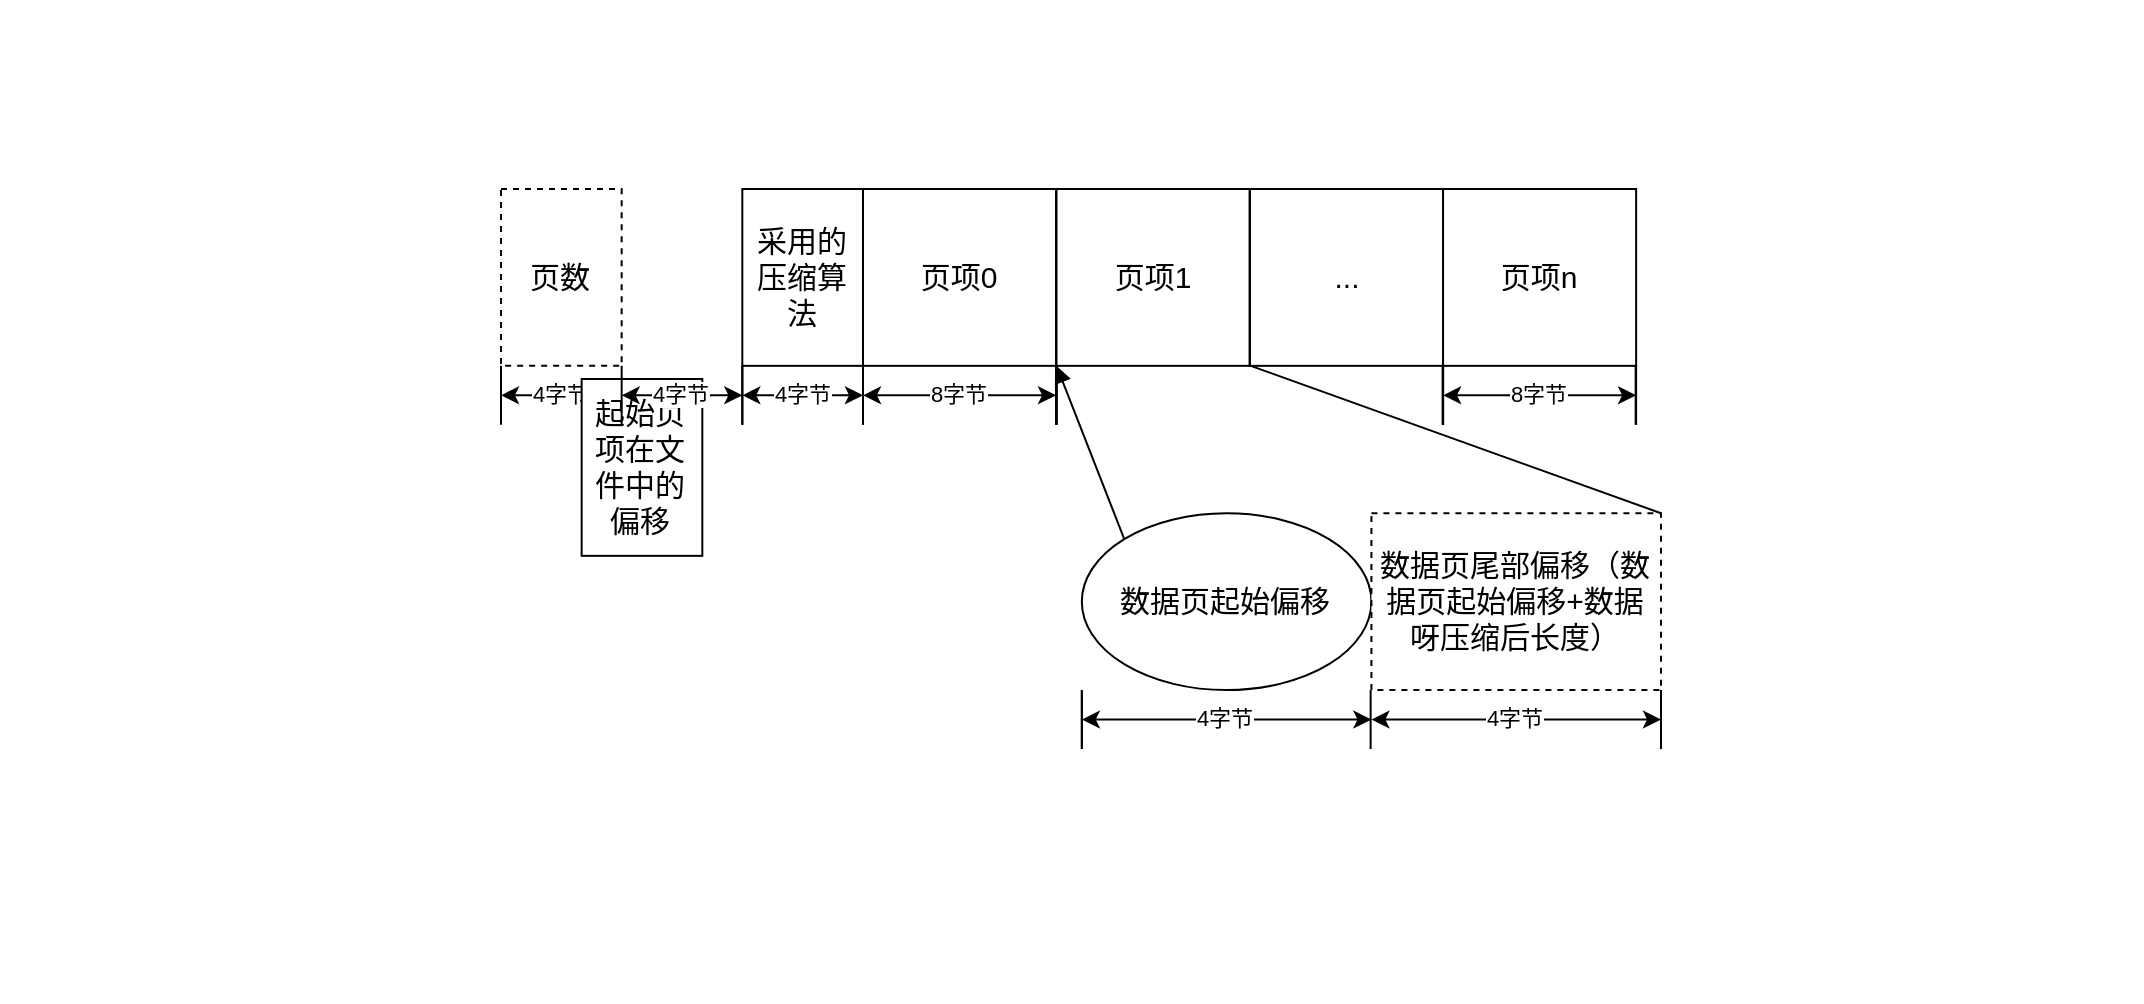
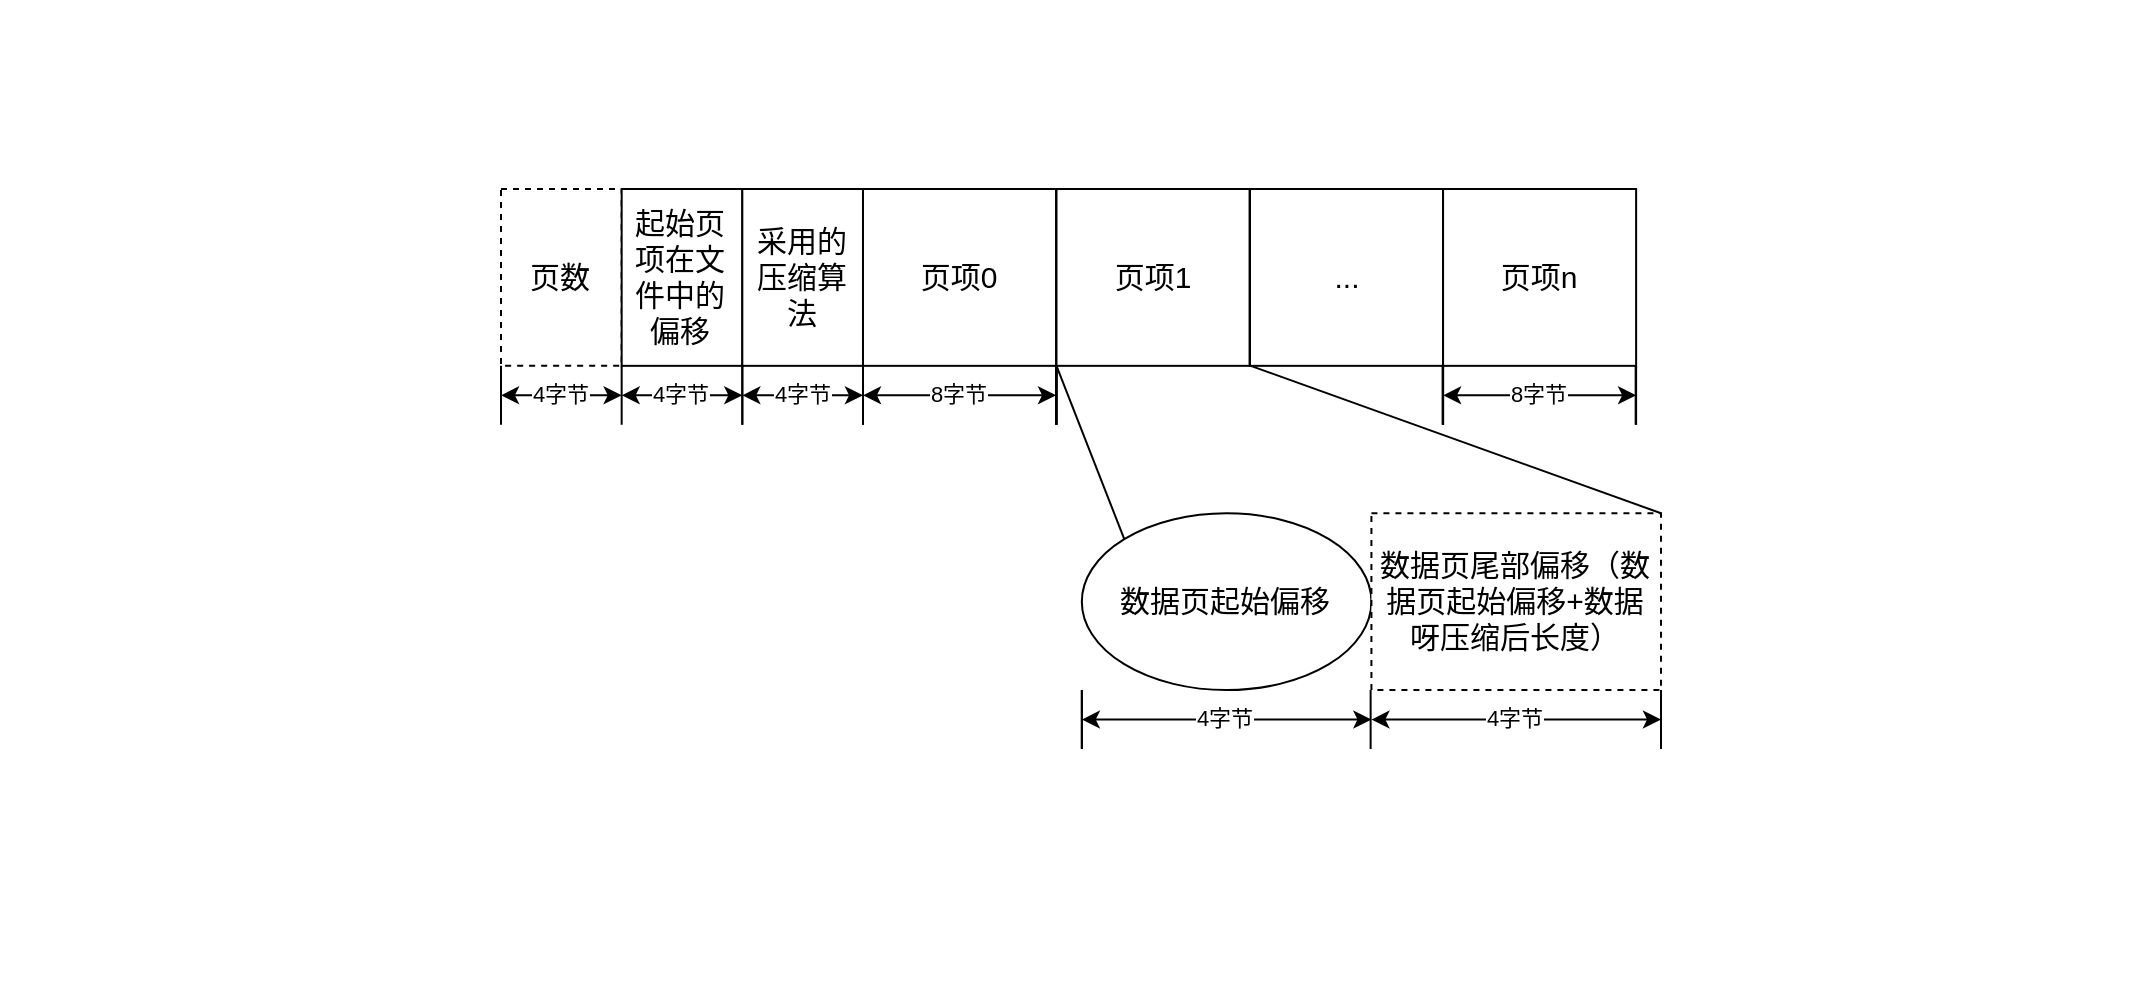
edge "数据页起始偏移" -> "页项1": arrowhead block -> none
node "起始页项在文件中的偏移": moved (642, 467) -> (682, 277)
